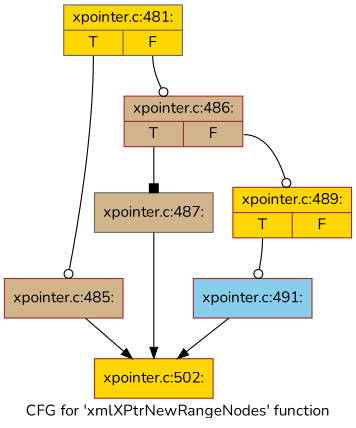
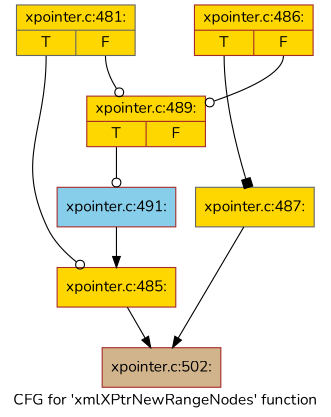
edge "xpointer.c:481:" -> "xpointer.c:486:": now "xpointer.c:481:" -> "xpointer.c:489:"
node "xpointer.c:486:": fillcolor tan -> gold
node "xpointer.c:487:": fillcolor tan -> gold
node "xpointer.c:485:": fillcolor tan -> gold
edge "xpointer.c:491:" -> "xpointer.c:502:": now "xpointer.c:491:" -> "xpointer.c:485:"
node "xpointer.c:502:": fillcolor gold -> tan
